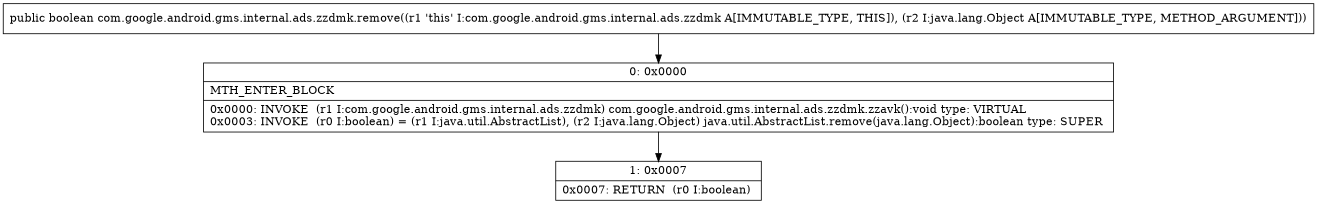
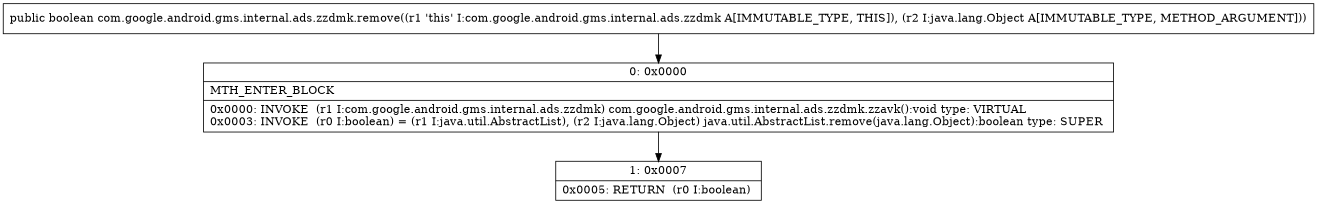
node "1: 0x0007": text "0x0007: RETURN  (r0 I:boolean)" -> "0x0005: RETURN  (r0 I:boolean)"
